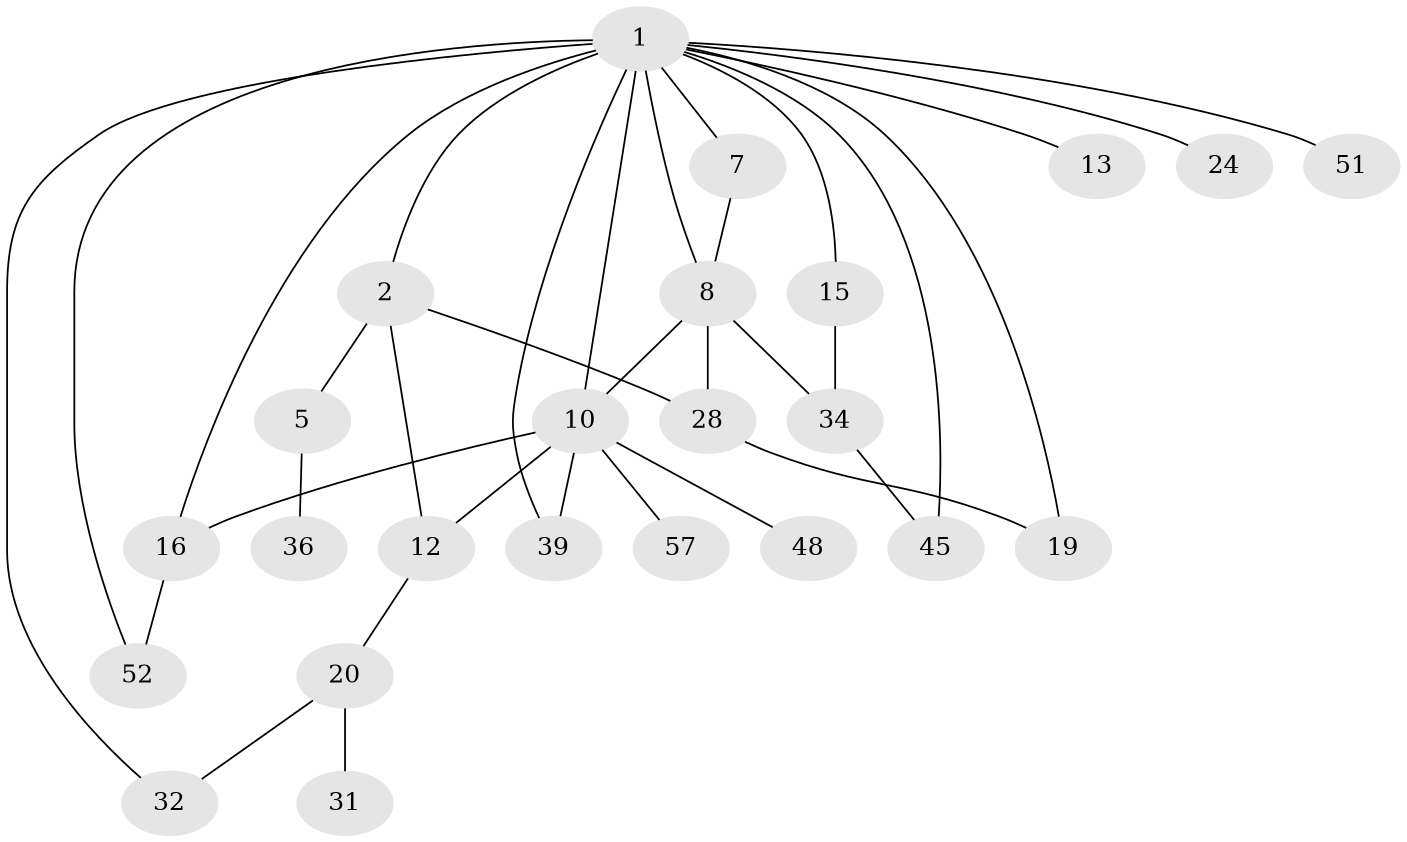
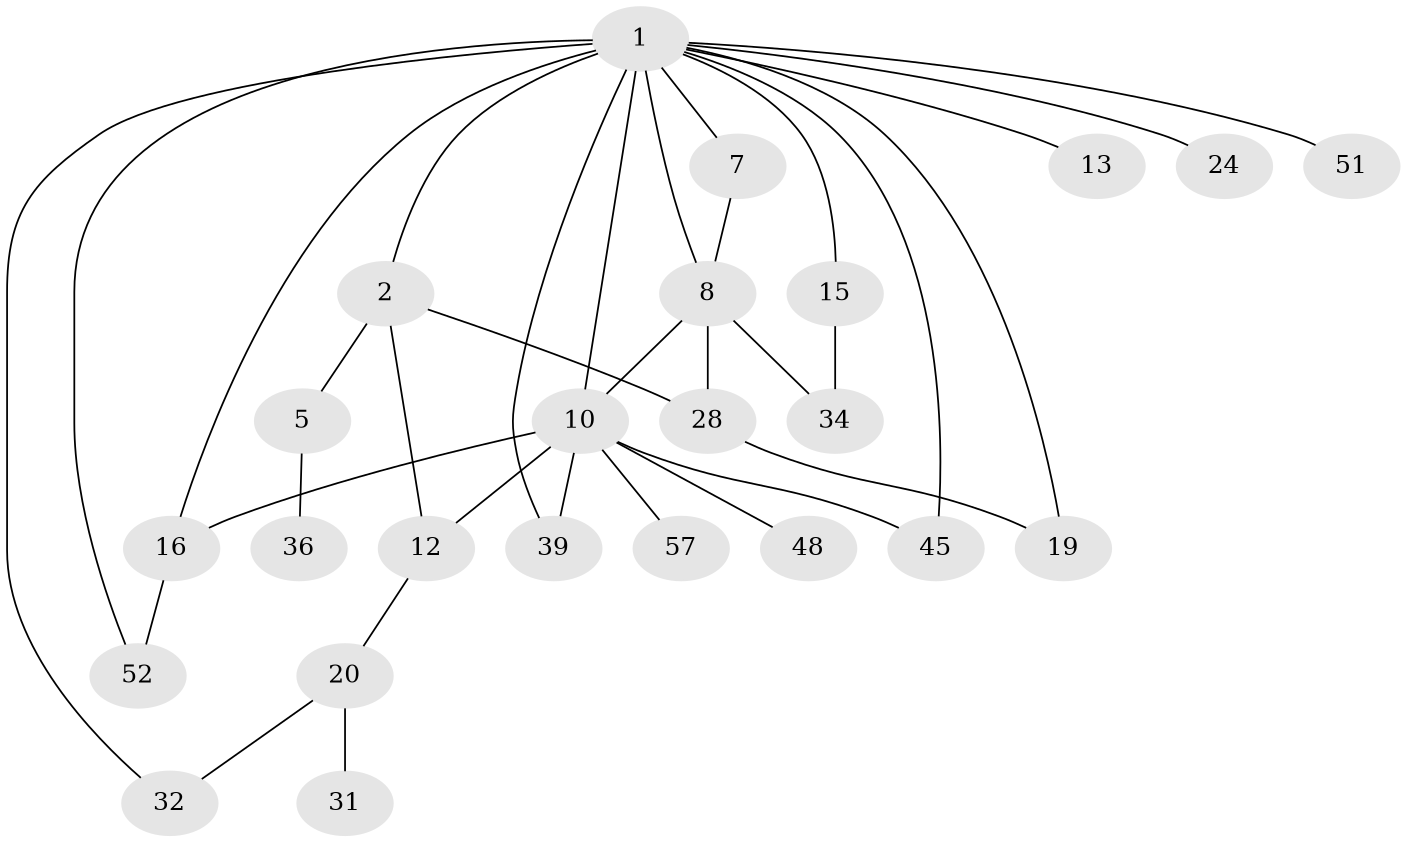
edge "34" -- "45": now "10" -- "45"
